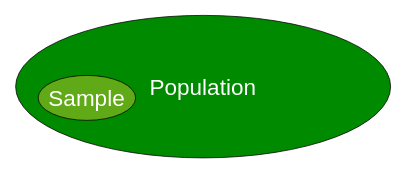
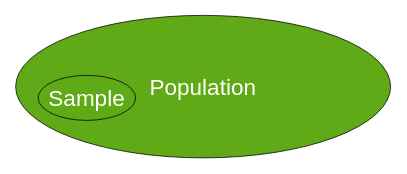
node "Population": fillcolor #008a00 -> #60a917
